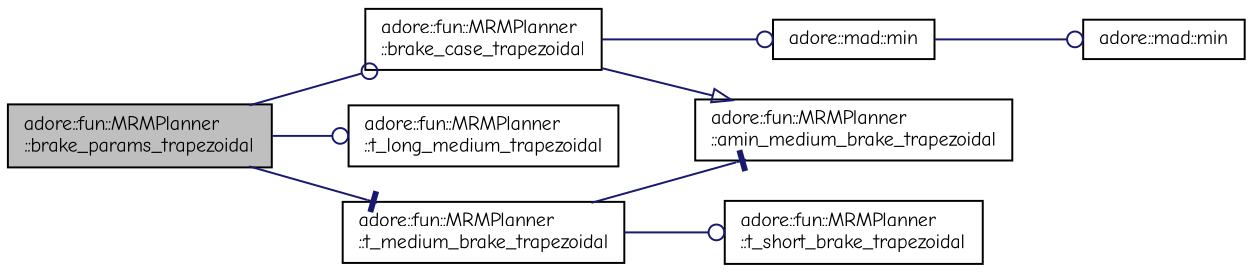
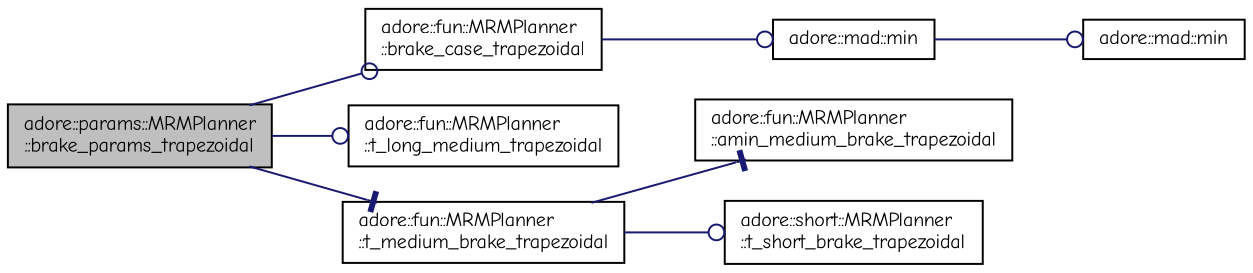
edge "adore::fun::MRMPlanner ::brake_case_trapezoidal" -> "adore::fun::MRMPlanner ::amin_medium_brake_trapezoidal": removed
node "adore::fun::MRMPlanner ::brake_params_trapezoidal": label "adore::fun::MRMPlanner ::brake_params_trapezoidal" -> "adore::params::MRMPlanner ::brake_params_trapezoidal"
node "adore::fun::MRMPlanner ::t_short_brake_trapezoidal": label "adore::fun::MRMPlanner ::t_short_brake_trapezoidal" -> "adore::short::MRMPlanner ::t_short_brake_trapezoidal"
